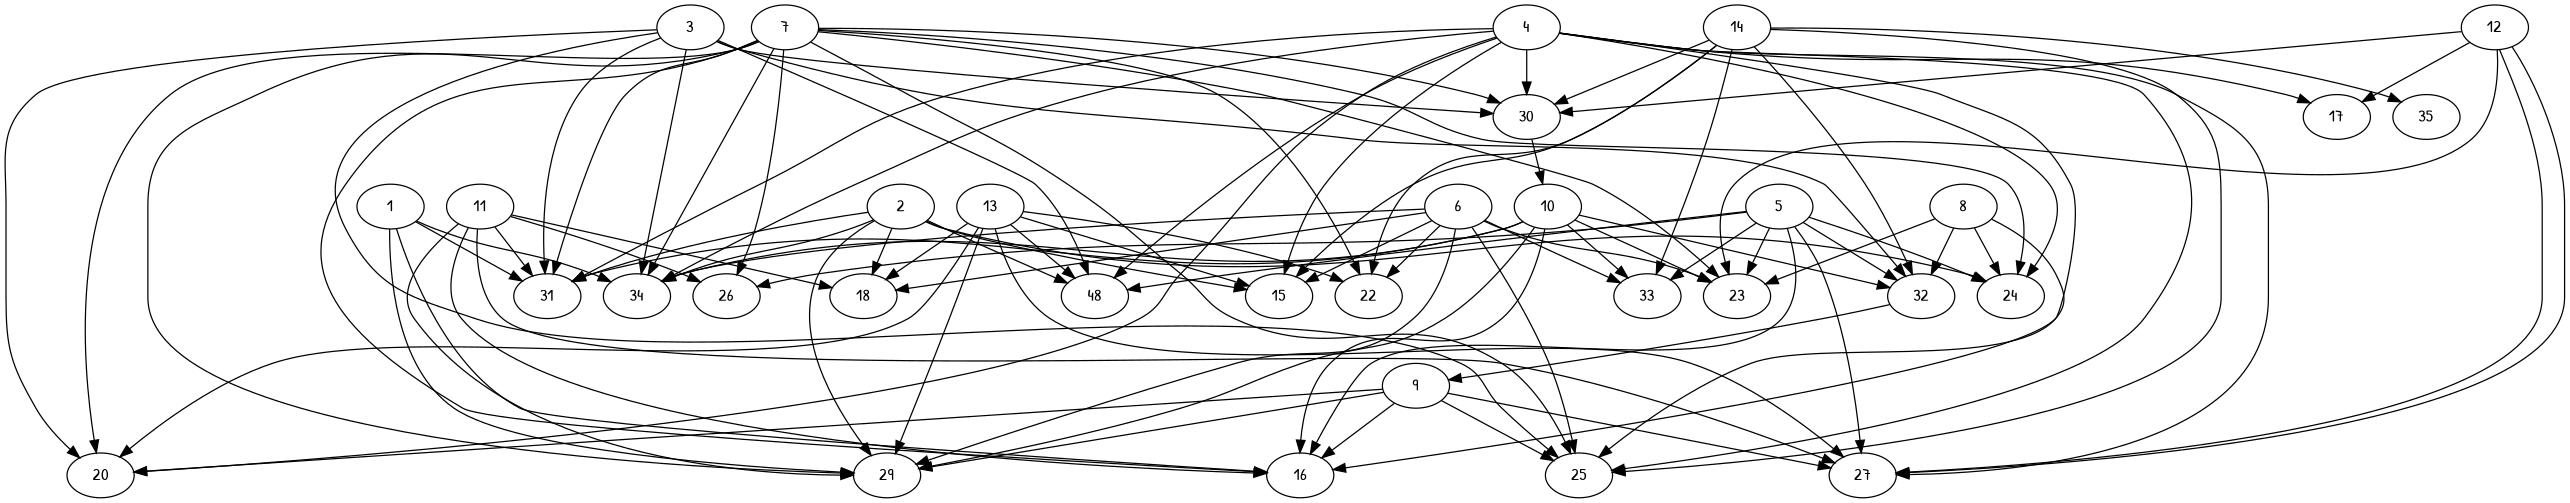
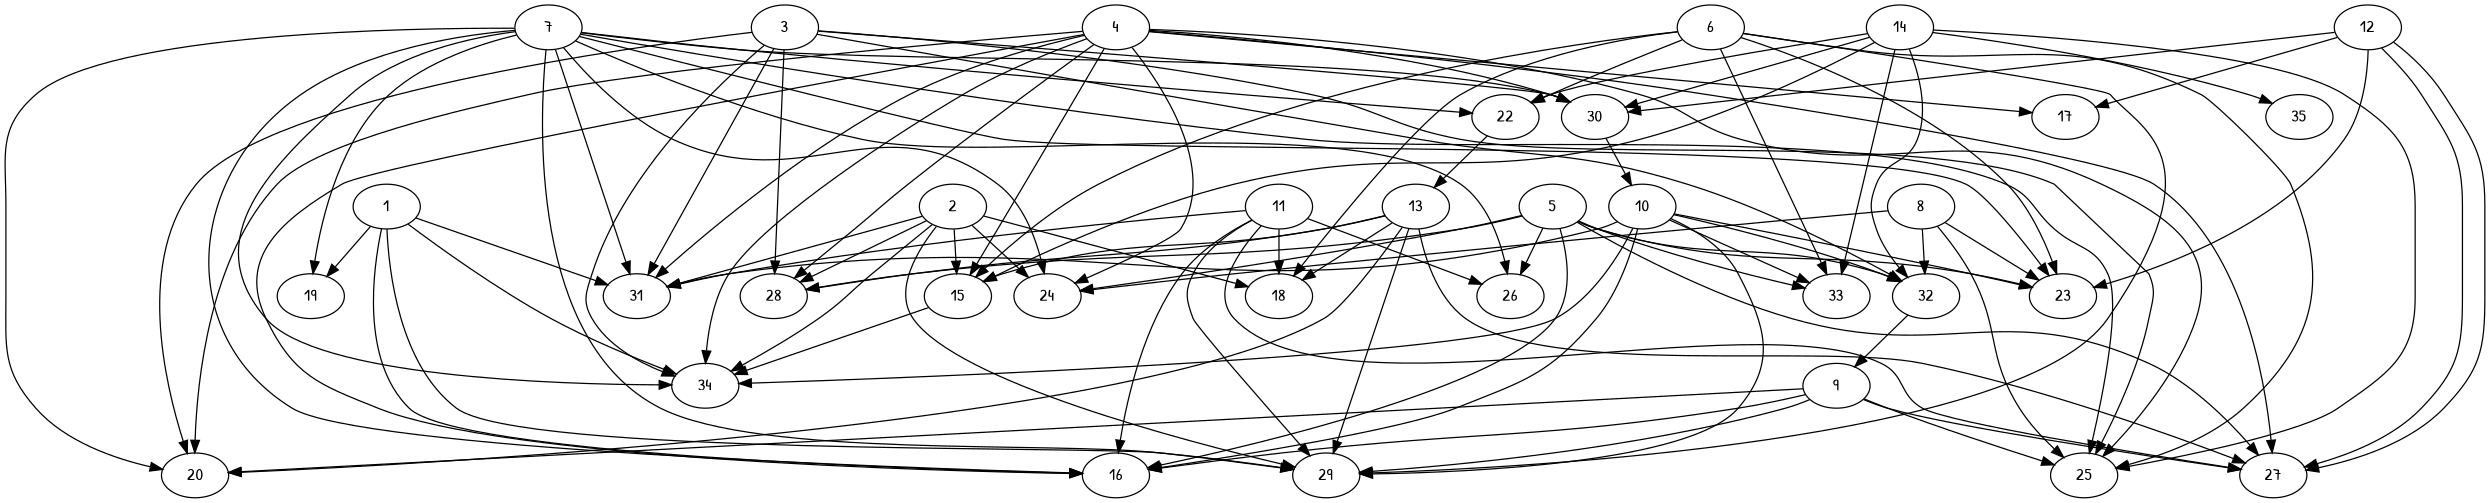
edge "6" -> "34": now "15" -> "34"
edge "13" -> "22": reversed
node "19": added
node "48": label "48" -> "28"
